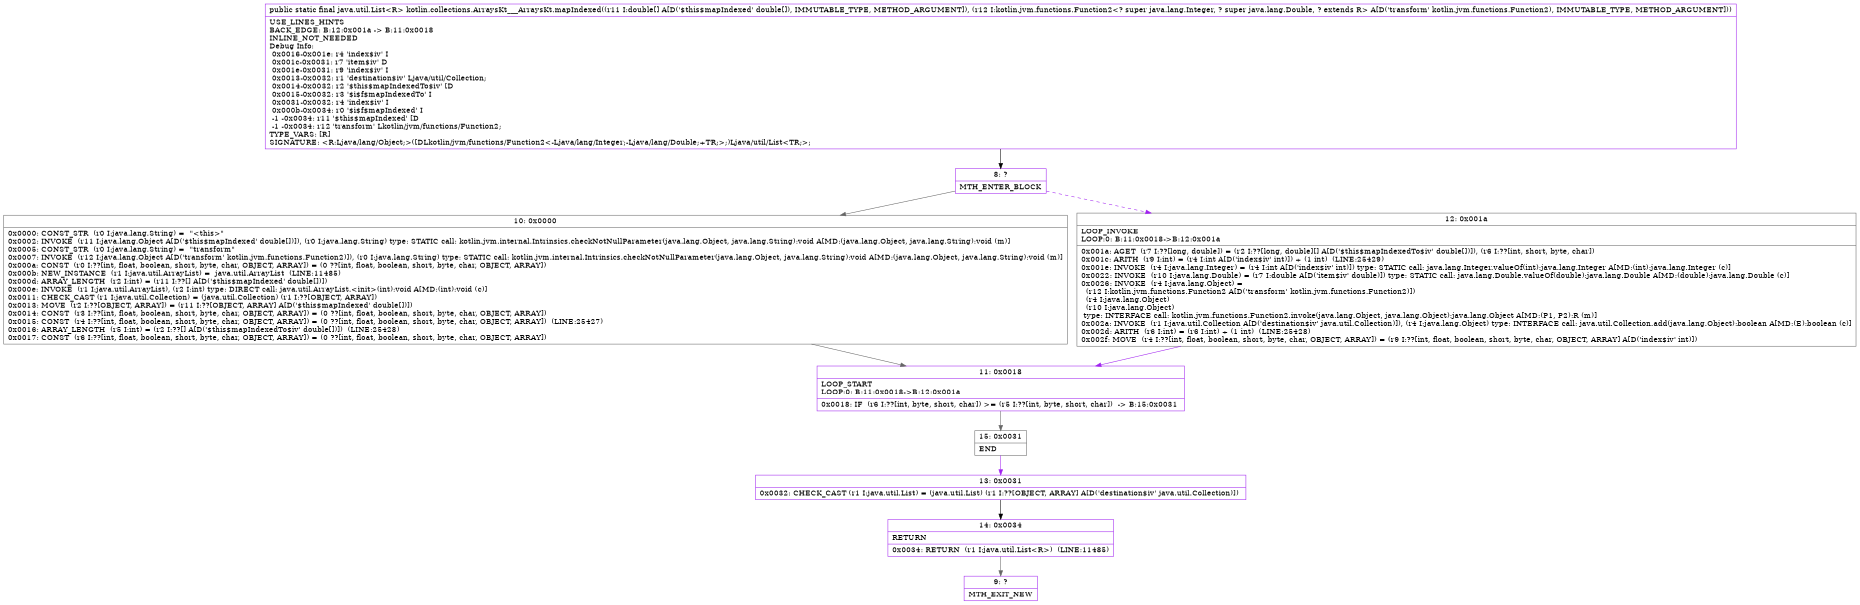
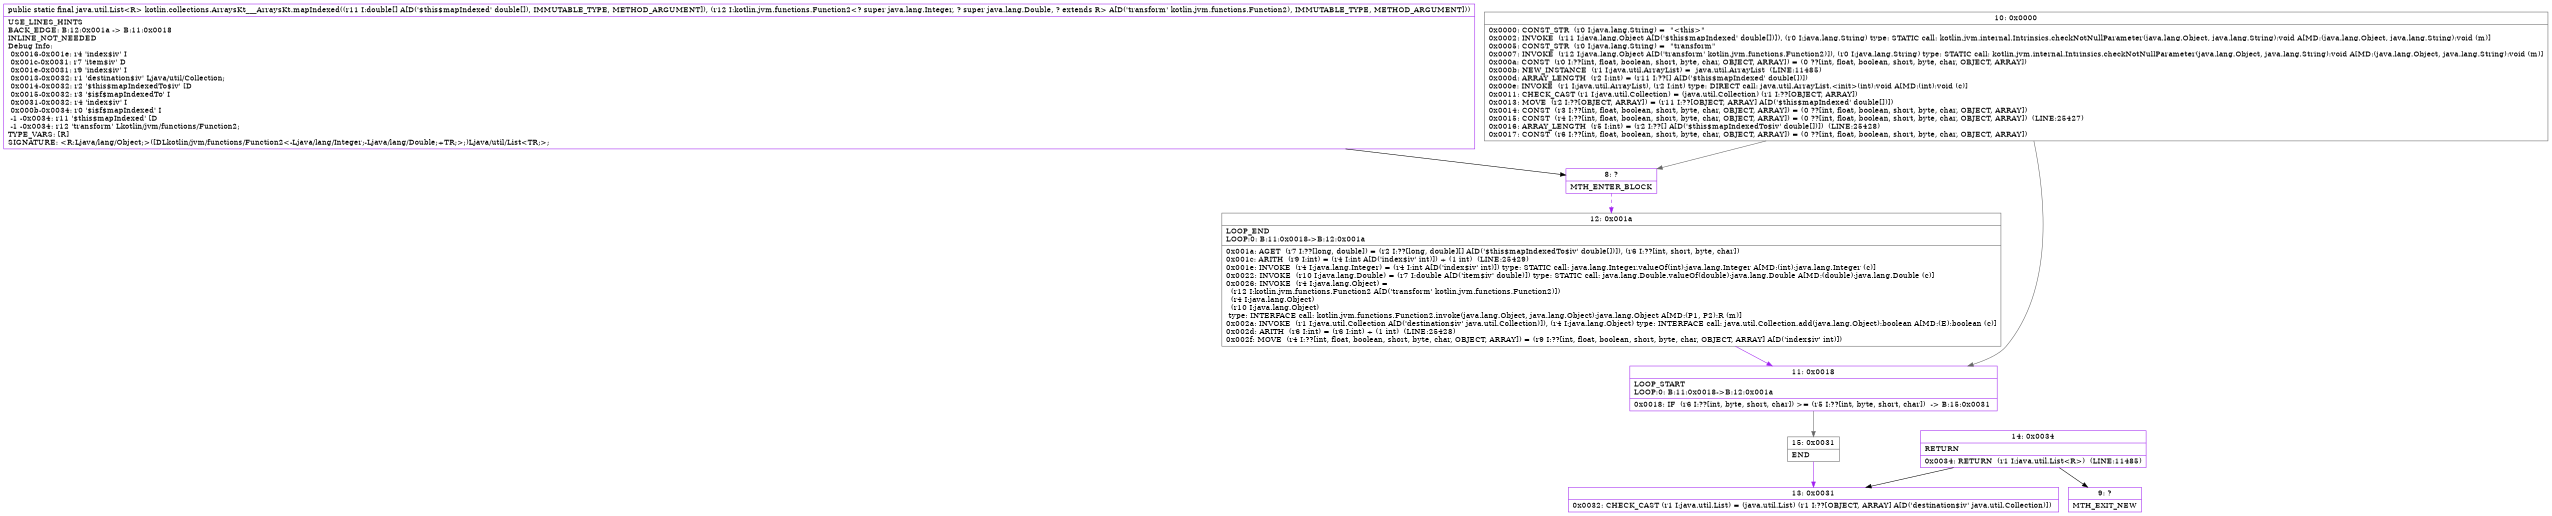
edge "8: ?" -> "10: 0x0000": reversed
node "12: 0x001a": text "LOOP_INVOKE" -> "LOOP_END"
edge "13: 0x0031" -> "14: 0x0034": reversed
edge "14: 0x0034" -> "9: ?": color gray40 -> black
